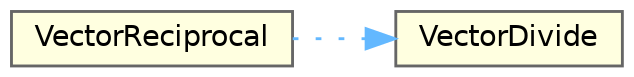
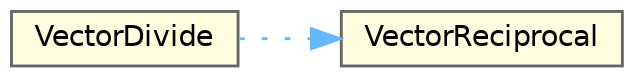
edge "VectorReciprocal" -> "VectorDivide": reversed
